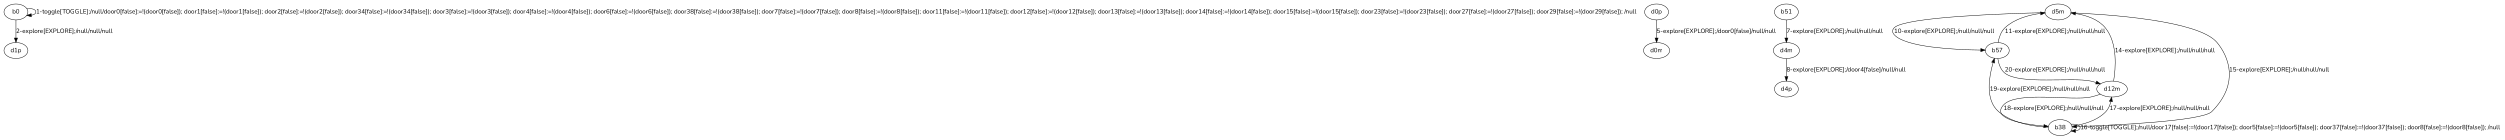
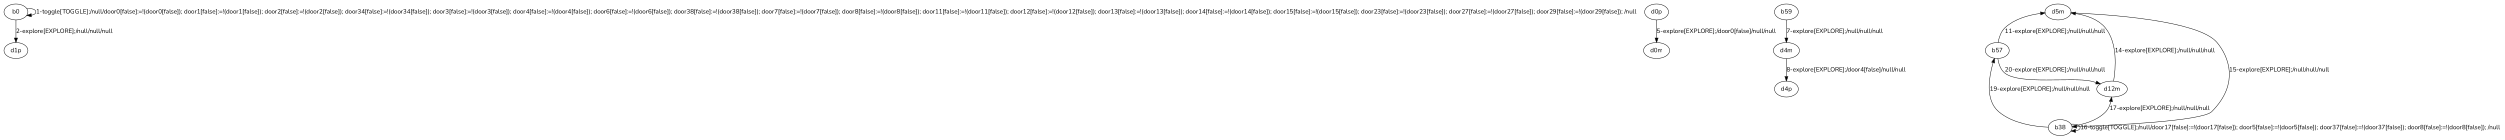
node "b51": label "b51" -> "b59"
edge "d5m" -> "b57": removed, label "10-explore[EXPLORE];/null/null/null"
edge "d12m" -> "b38": removed, label "18-explore[EXPLORE];/null/null/null"
